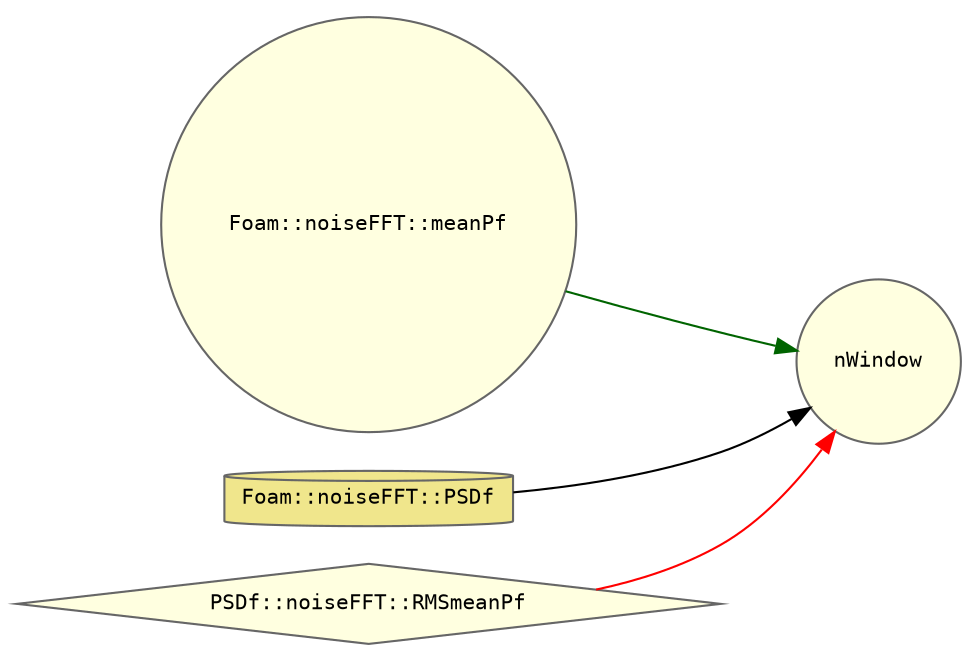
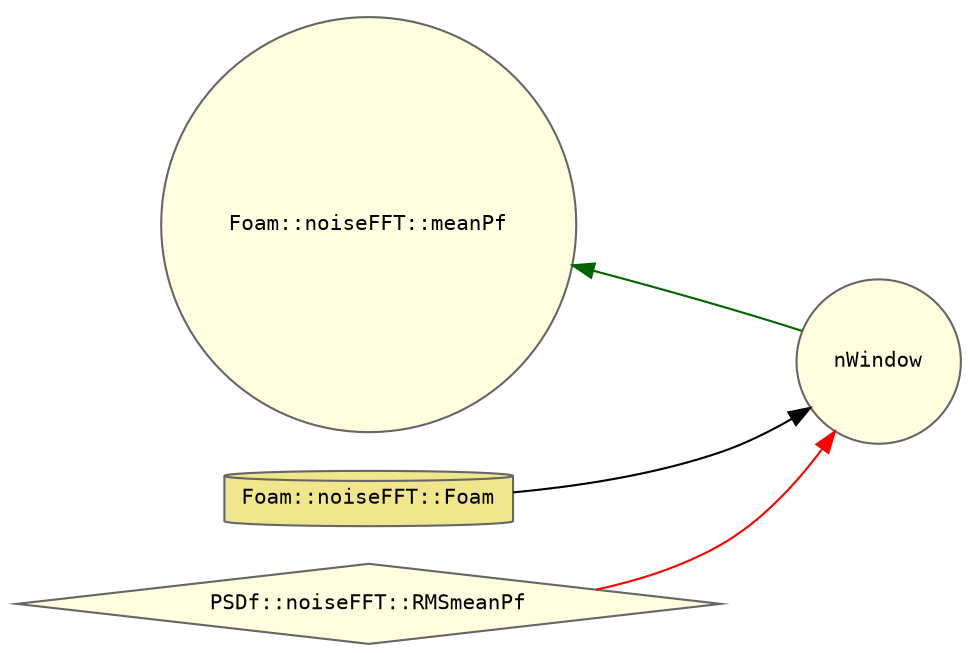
edge "Foam::noiseFFT::meanPf" -> "nWindow": reversed
node "Foam::noiseFFT::PSDf": label "Foam::noiseFFT::PSDf" -> "Foam::noiseFFT::Foam"
